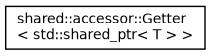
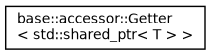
node "shared::accessor::Getter < std::shared_ptr< T > >": label "shared::accessor::Getter < std::shared_ptr< T > >" -> "base::accessor::Getter < std::shared_ptr< T > >"
